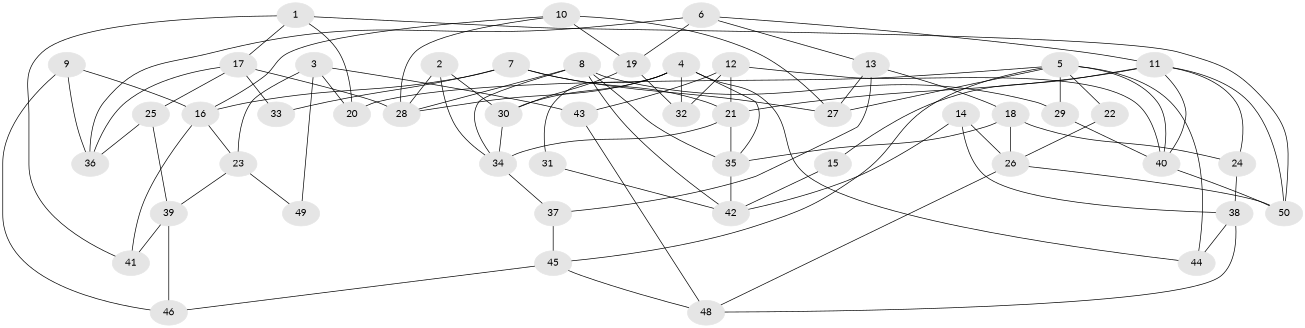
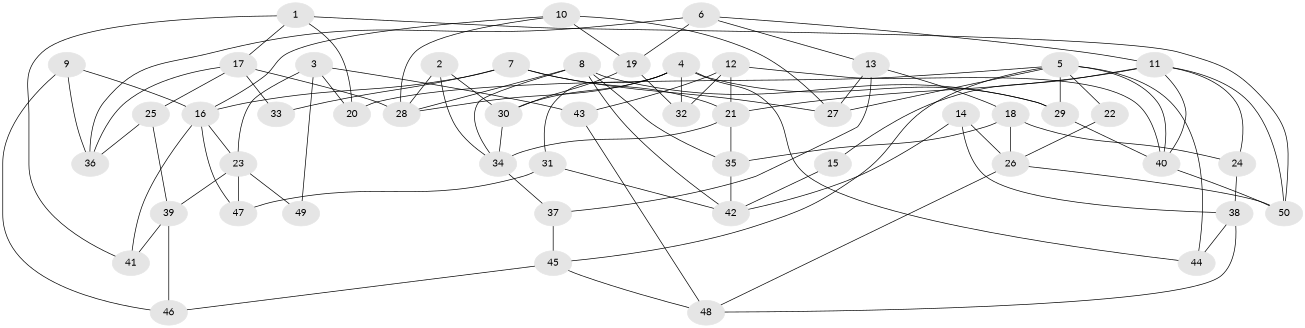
edge "4" -- "35": now "4" -- "29"
node "47": added
